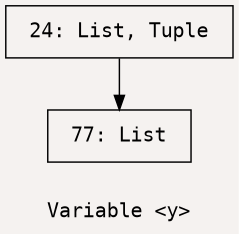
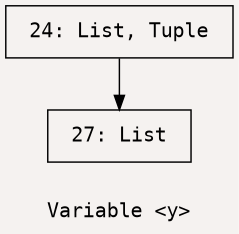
node "77: List": label "77: List" -> "27: List"
